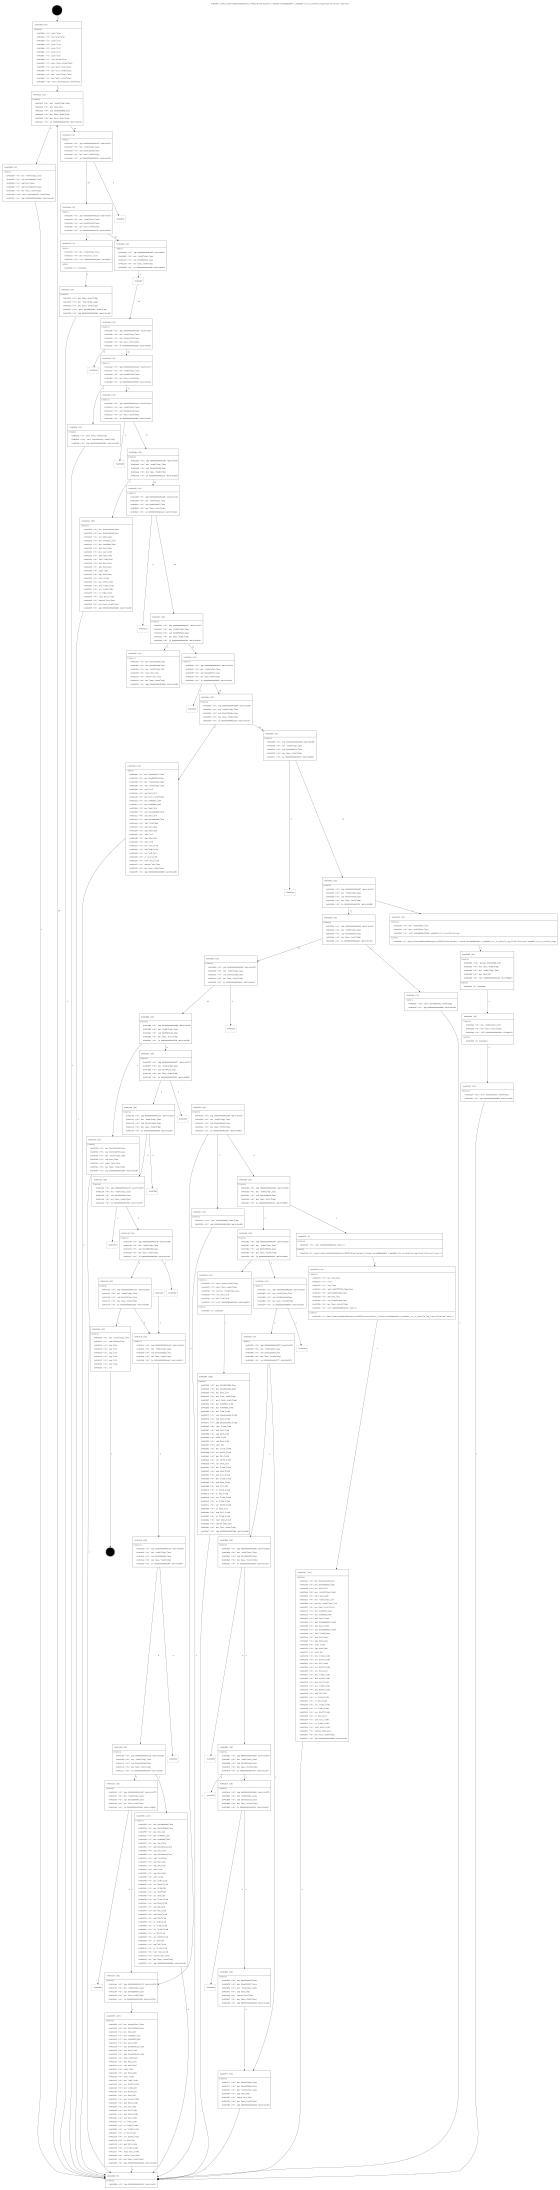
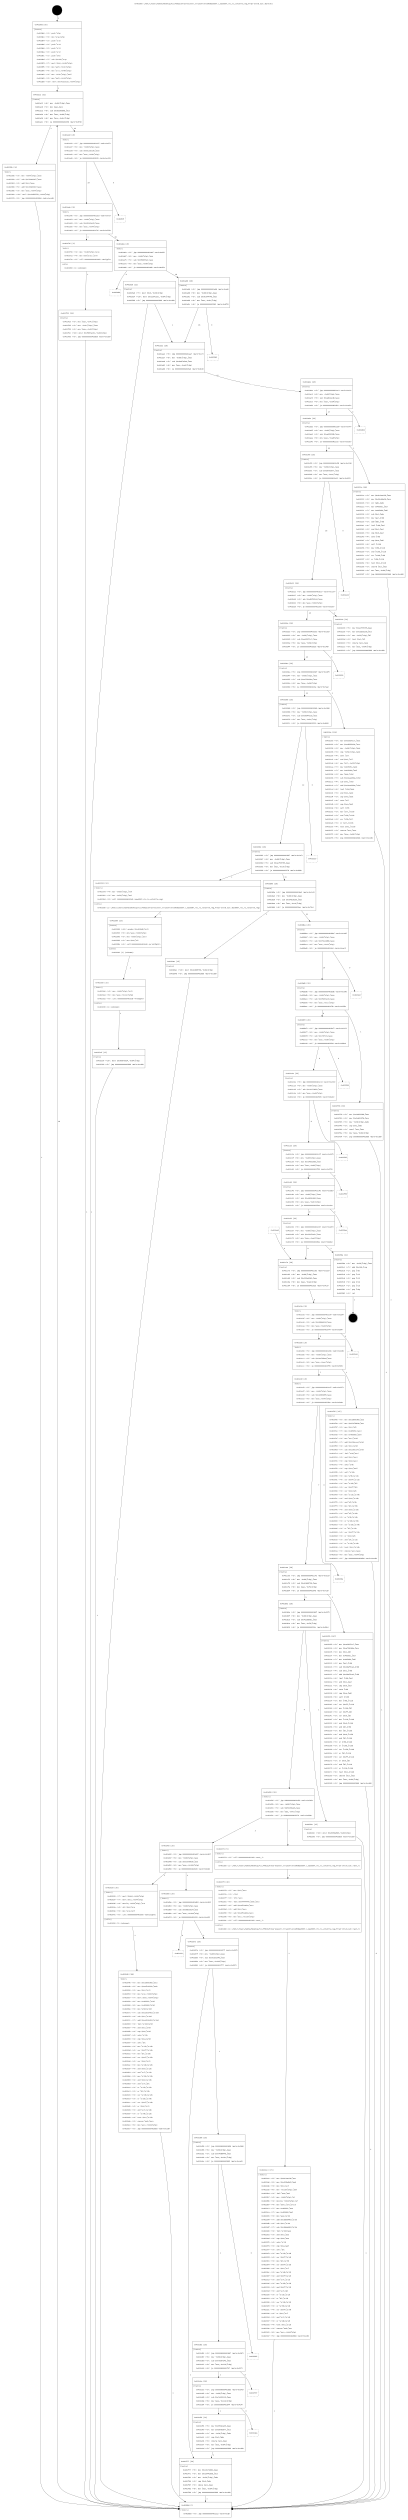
edge "0x4024d0" -> "0x401a86 [28]": now "0x401a6a [28]" -> "0x401a86 [28]"
edge "0x401aa2 [28]" -> "0x4025a8 [22]": reversed
edge "0x401d0a [28]" -> "0x401cee [28]": reversed
